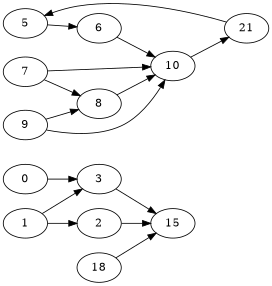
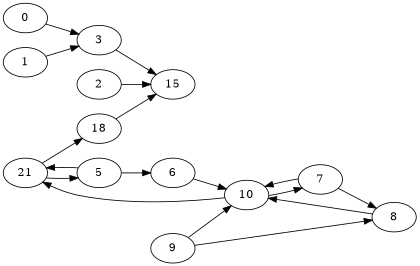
edge "21" -> "18": added
edge "5" -> "21": added
edge "10" -> "7": added
edge "1" -> "2": removed
